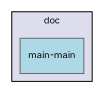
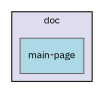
node "main-main": label "main-main" -> "main-page"
